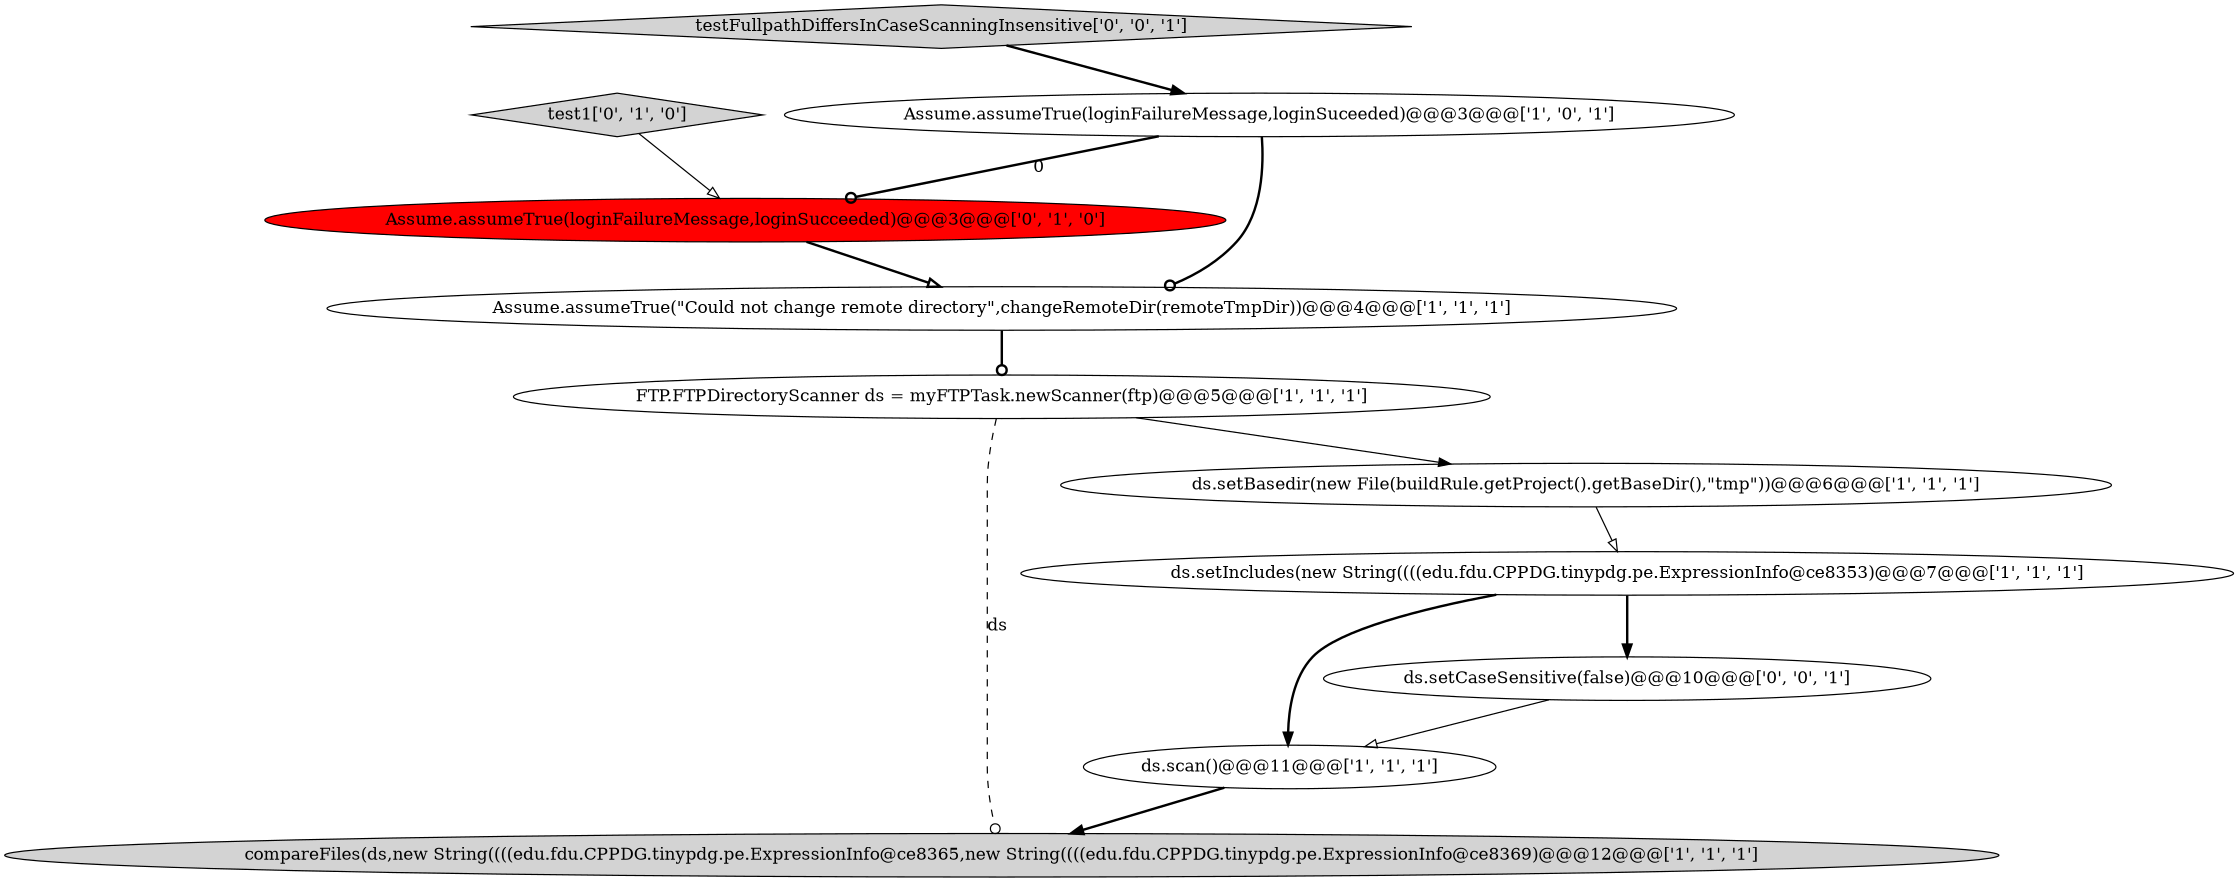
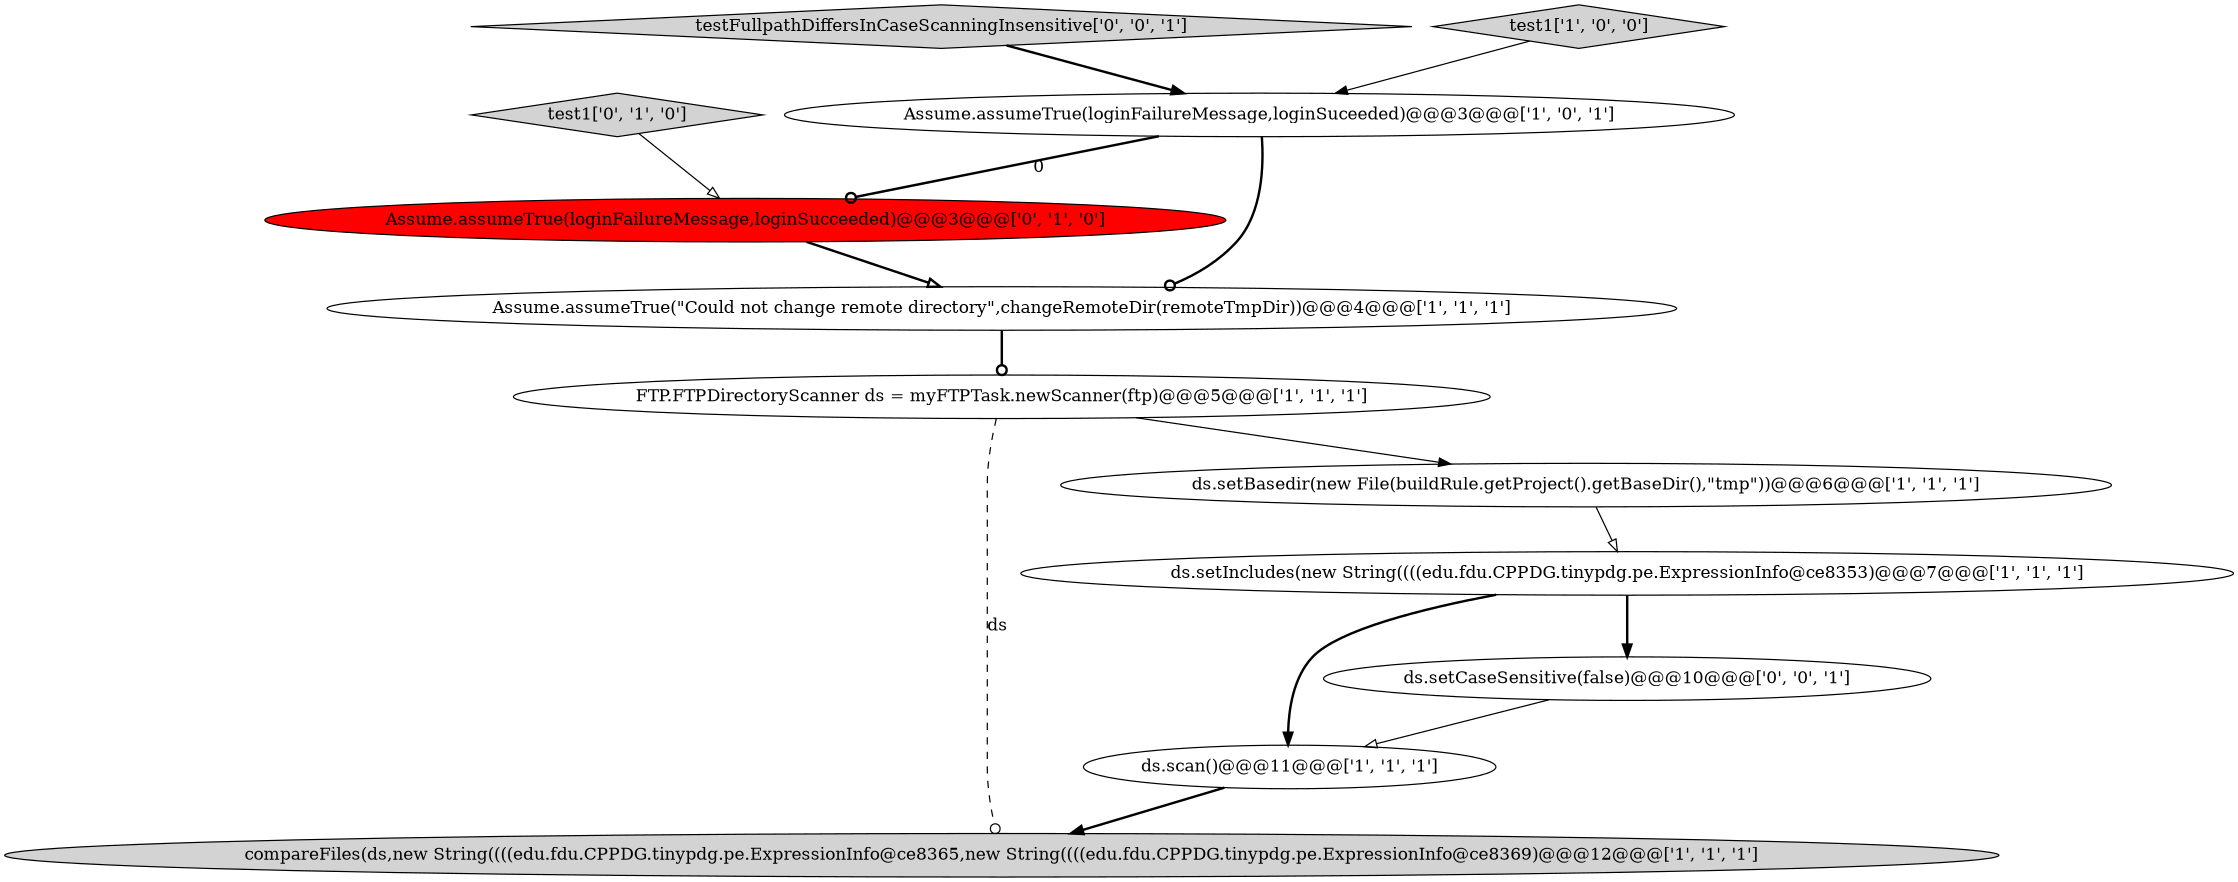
node "test1['1', '0', '0']": added
